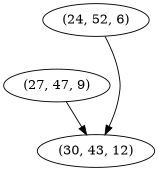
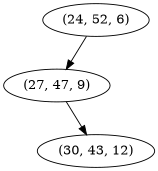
edge "(24, 52, 6)" -> "(30, 43, 12)": now "(24, 52, 6)" -> "(27, 47, 9)"
